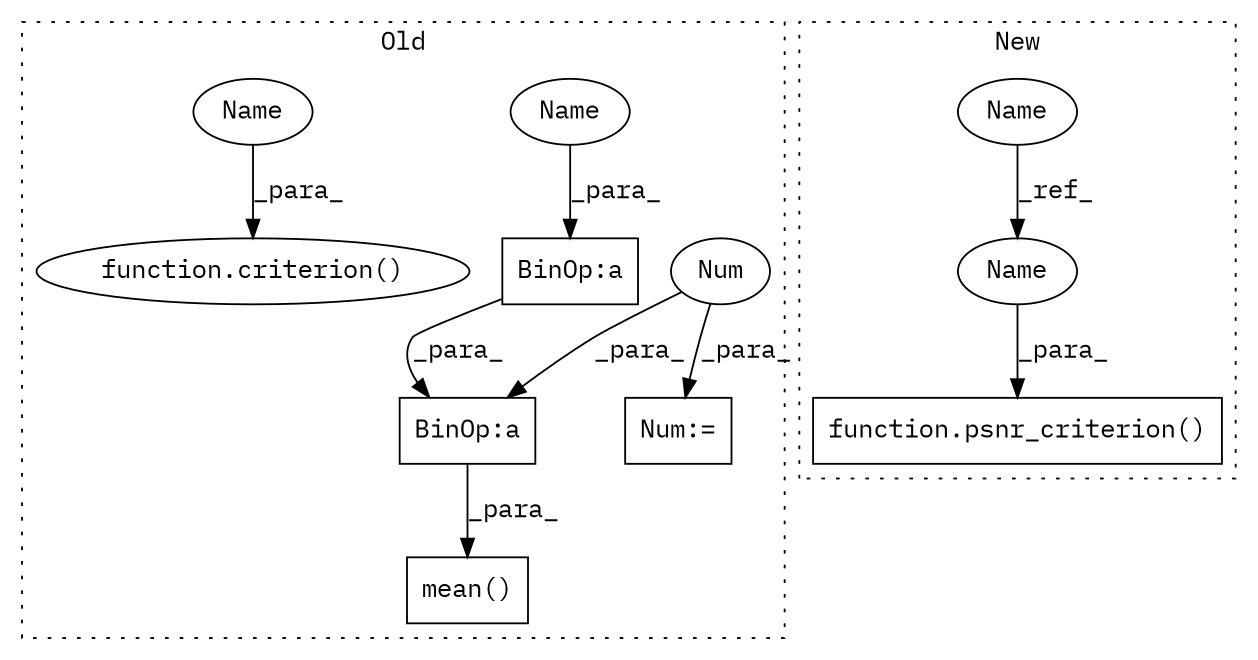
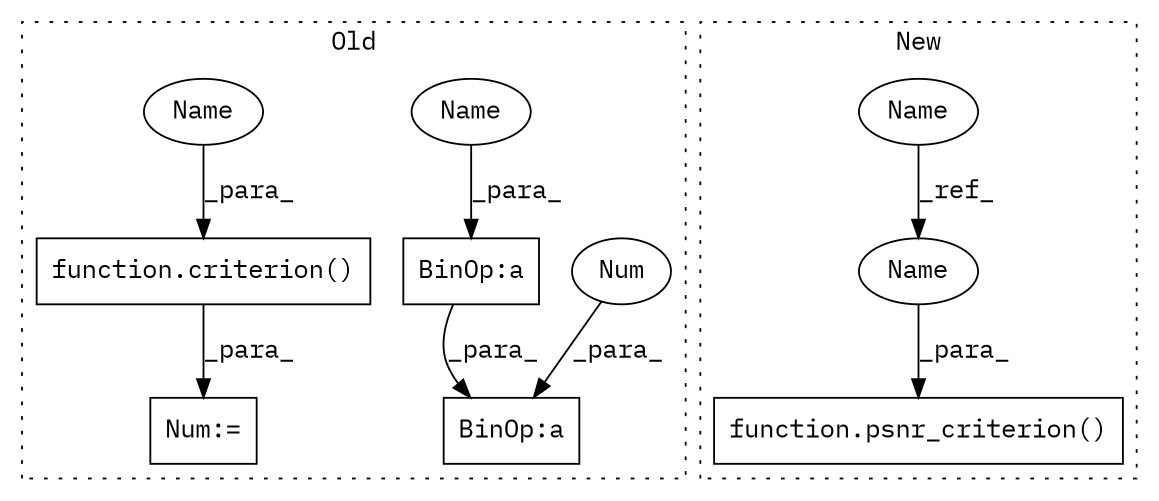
node "function.criterion()": shape ellipse -> box
edge "Num" -> "Num:=": now "function.criterion()" -> "Num:="
node "mean()": removed
